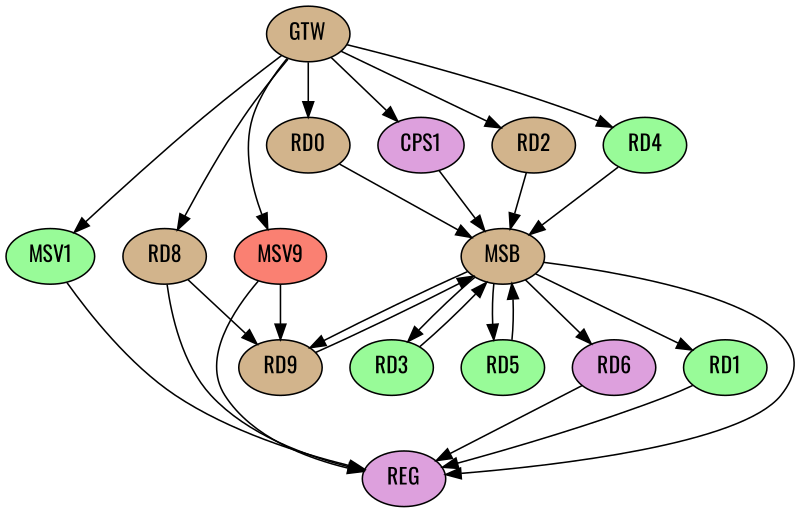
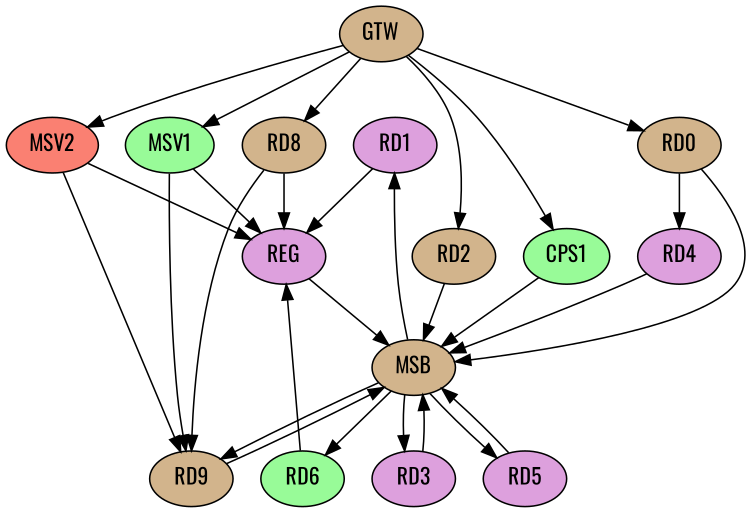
edge "GTW" -> "RD4": now "RD0" -> "RD4"
node "CPS1": fillcolor plum -> palegreen
node "RD4": fillcolor palegreen -> plum
node "MSV9": label "MSV9" -> "MSV2"
edge "MSV1" -> "RD9": added
node "RD3": fillcolor palegreen -> plum
node "RD5": fillcolor palegreen -> plum
node "RD6": fillcolor plum -> palegreen
node "RD1": fillcolor palegreen -> plum
edge "MSB" -> "REG": reversed
